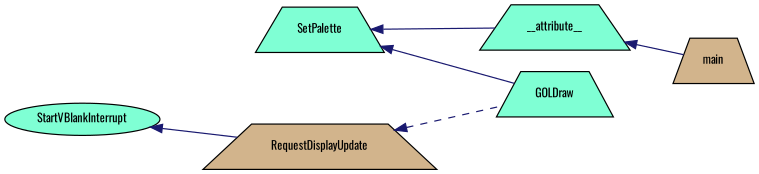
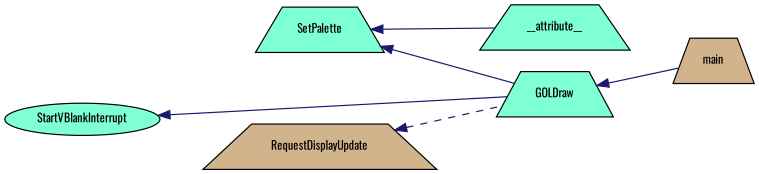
edge "main" -> "__attribute__": now "main" -> "GOLDraw"
edge "RequestDisplayUpdate" -> "StartVBlankInterrupt": now "GOLDraw" -> "StartVBlankInterrupt"
